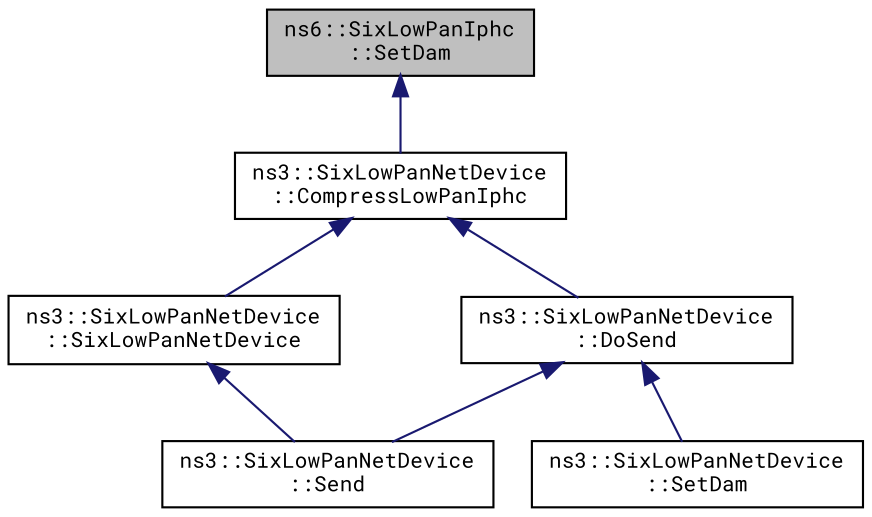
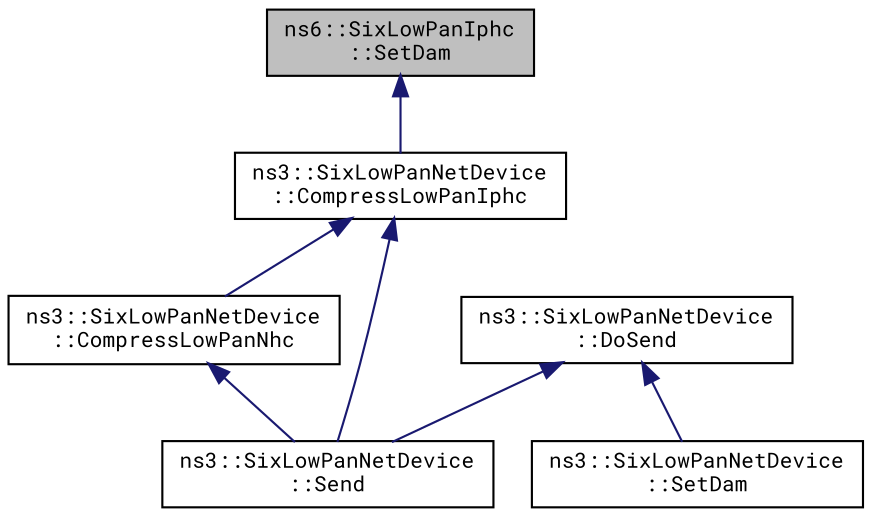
edge "ns3::SixLowPanNetDevice ::DoSend" -> "ns3::SixLowPanNetDevice ::CompressLowPanIphc": now "ns3::SixLowPanNetDevice ::Send" -> "ns3::SixLowPanNetDevice ::CompressLowPanIphc"
node "ns3::SixLowPanNetDevice ::SixLowPanNetDevice": label "ns3::SixLowPanNetDevice ::SixLowPanNetDevice" -> "ns3::SixLowPanNetDevice ::CompressLowPanNhc"
